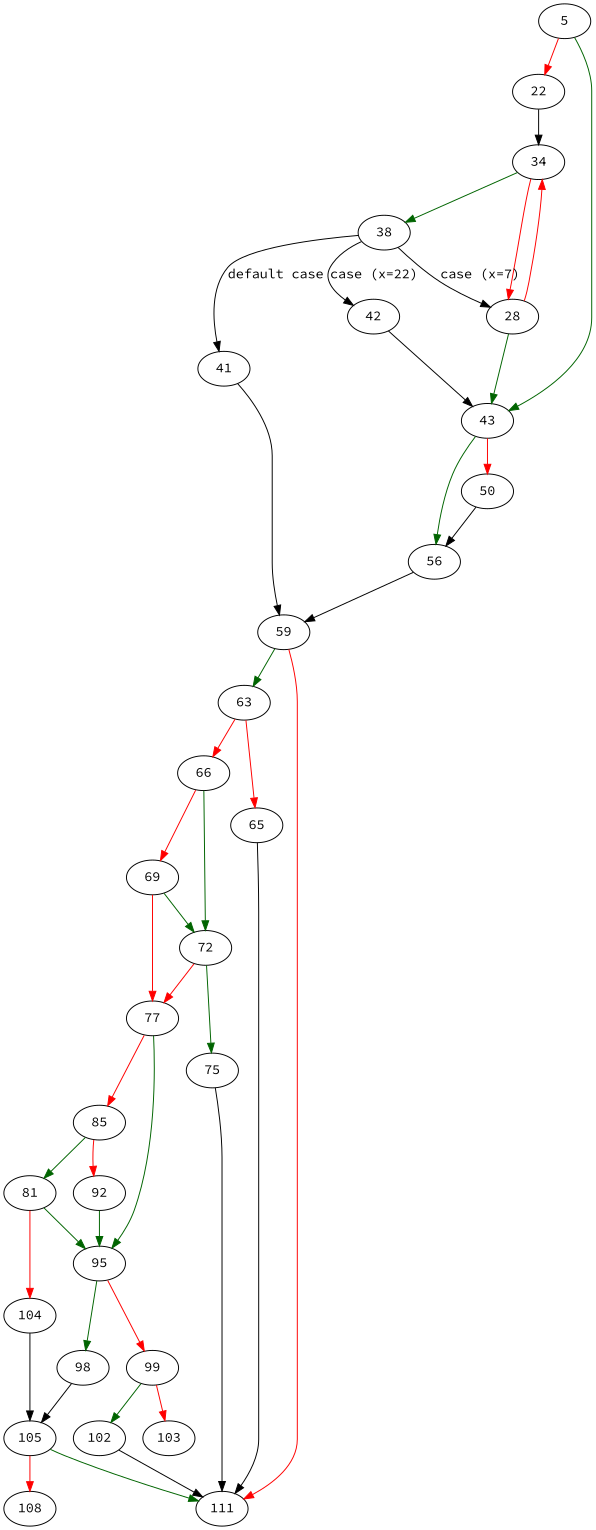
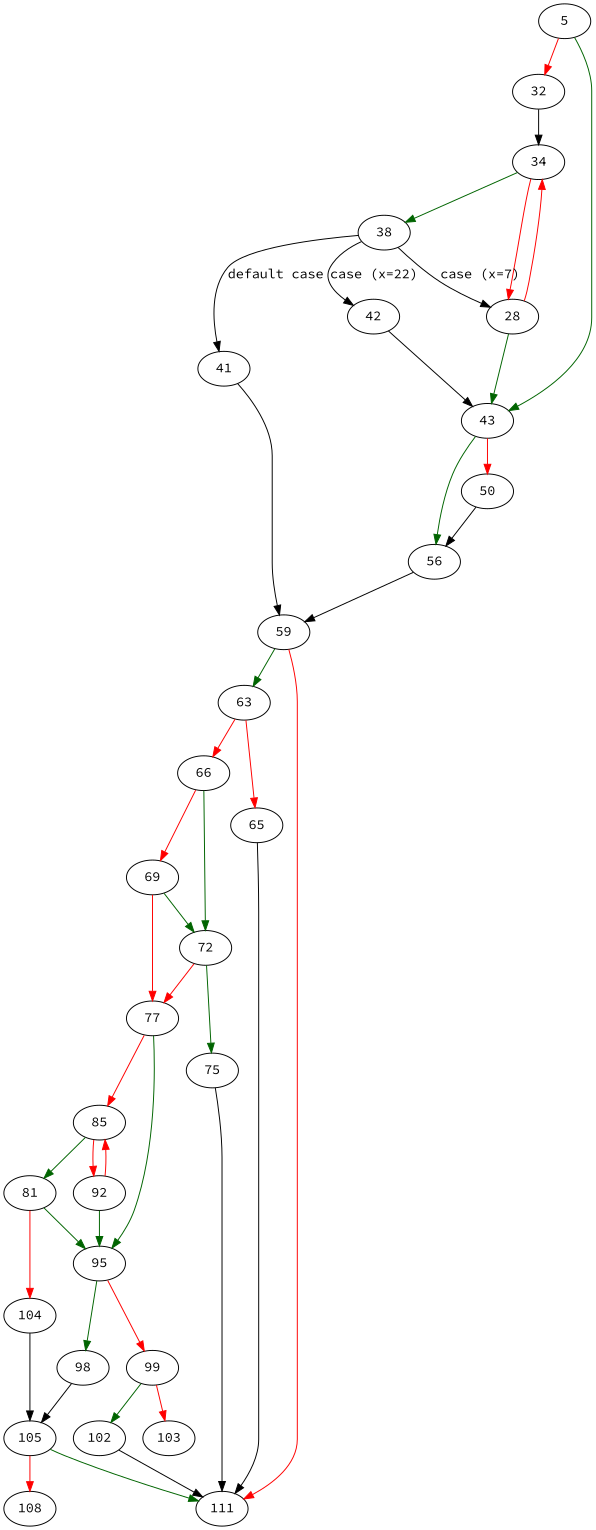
node "22": label "22" -> "32"
edge "92" -> "85": added
